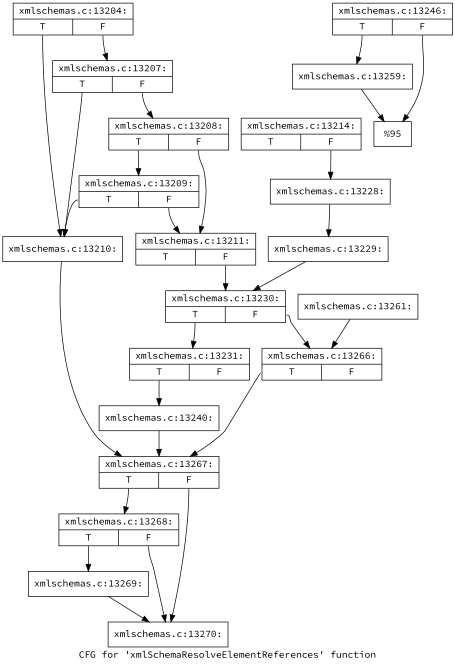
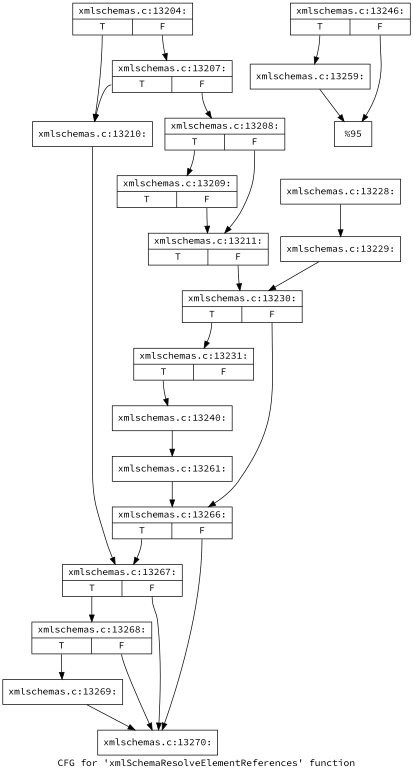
node "xmlschemas.c:13214:": removed
edge "xmlschemas.c:13209:" -> "xmlschemas.c:13210:": removed
edge "xmlschemas.c:13240:" -> "xmlschemas.c:13267:": now "xmlschemas.c:13240:" -> "xmlschemas.c:13261:"
edge "xmlschemas.c:13266:" -> "xmlschemas.c:13270:": added
